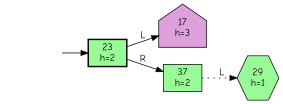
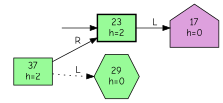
node "17 h=3": label "17 h=3" -> "17 h=0"
edge "23 h=2" -> "37 h=2": reversed
node "29 h=1": label "29 h=1" -> "29 h=0"
